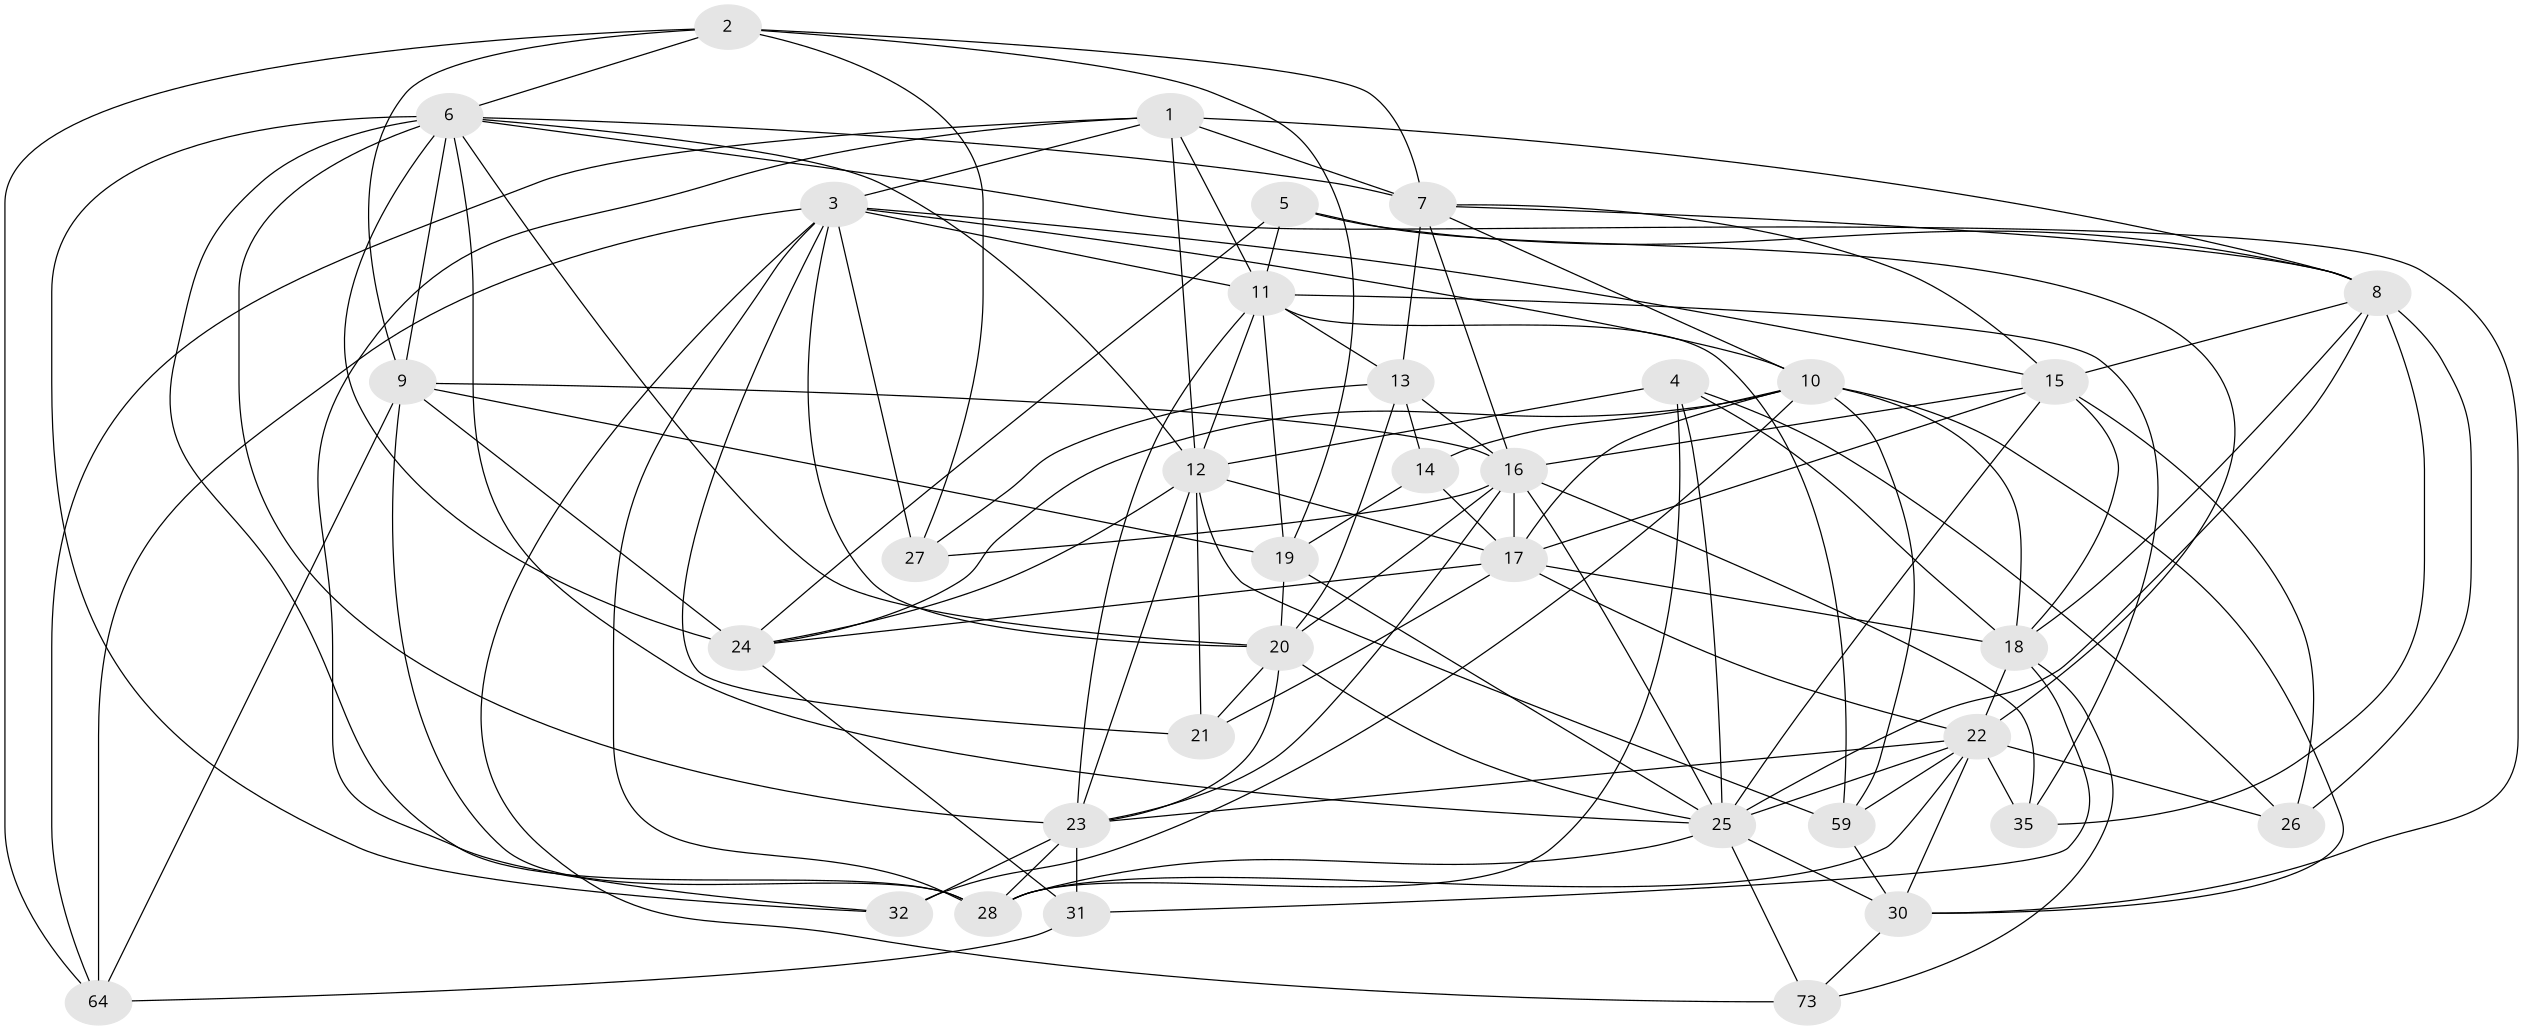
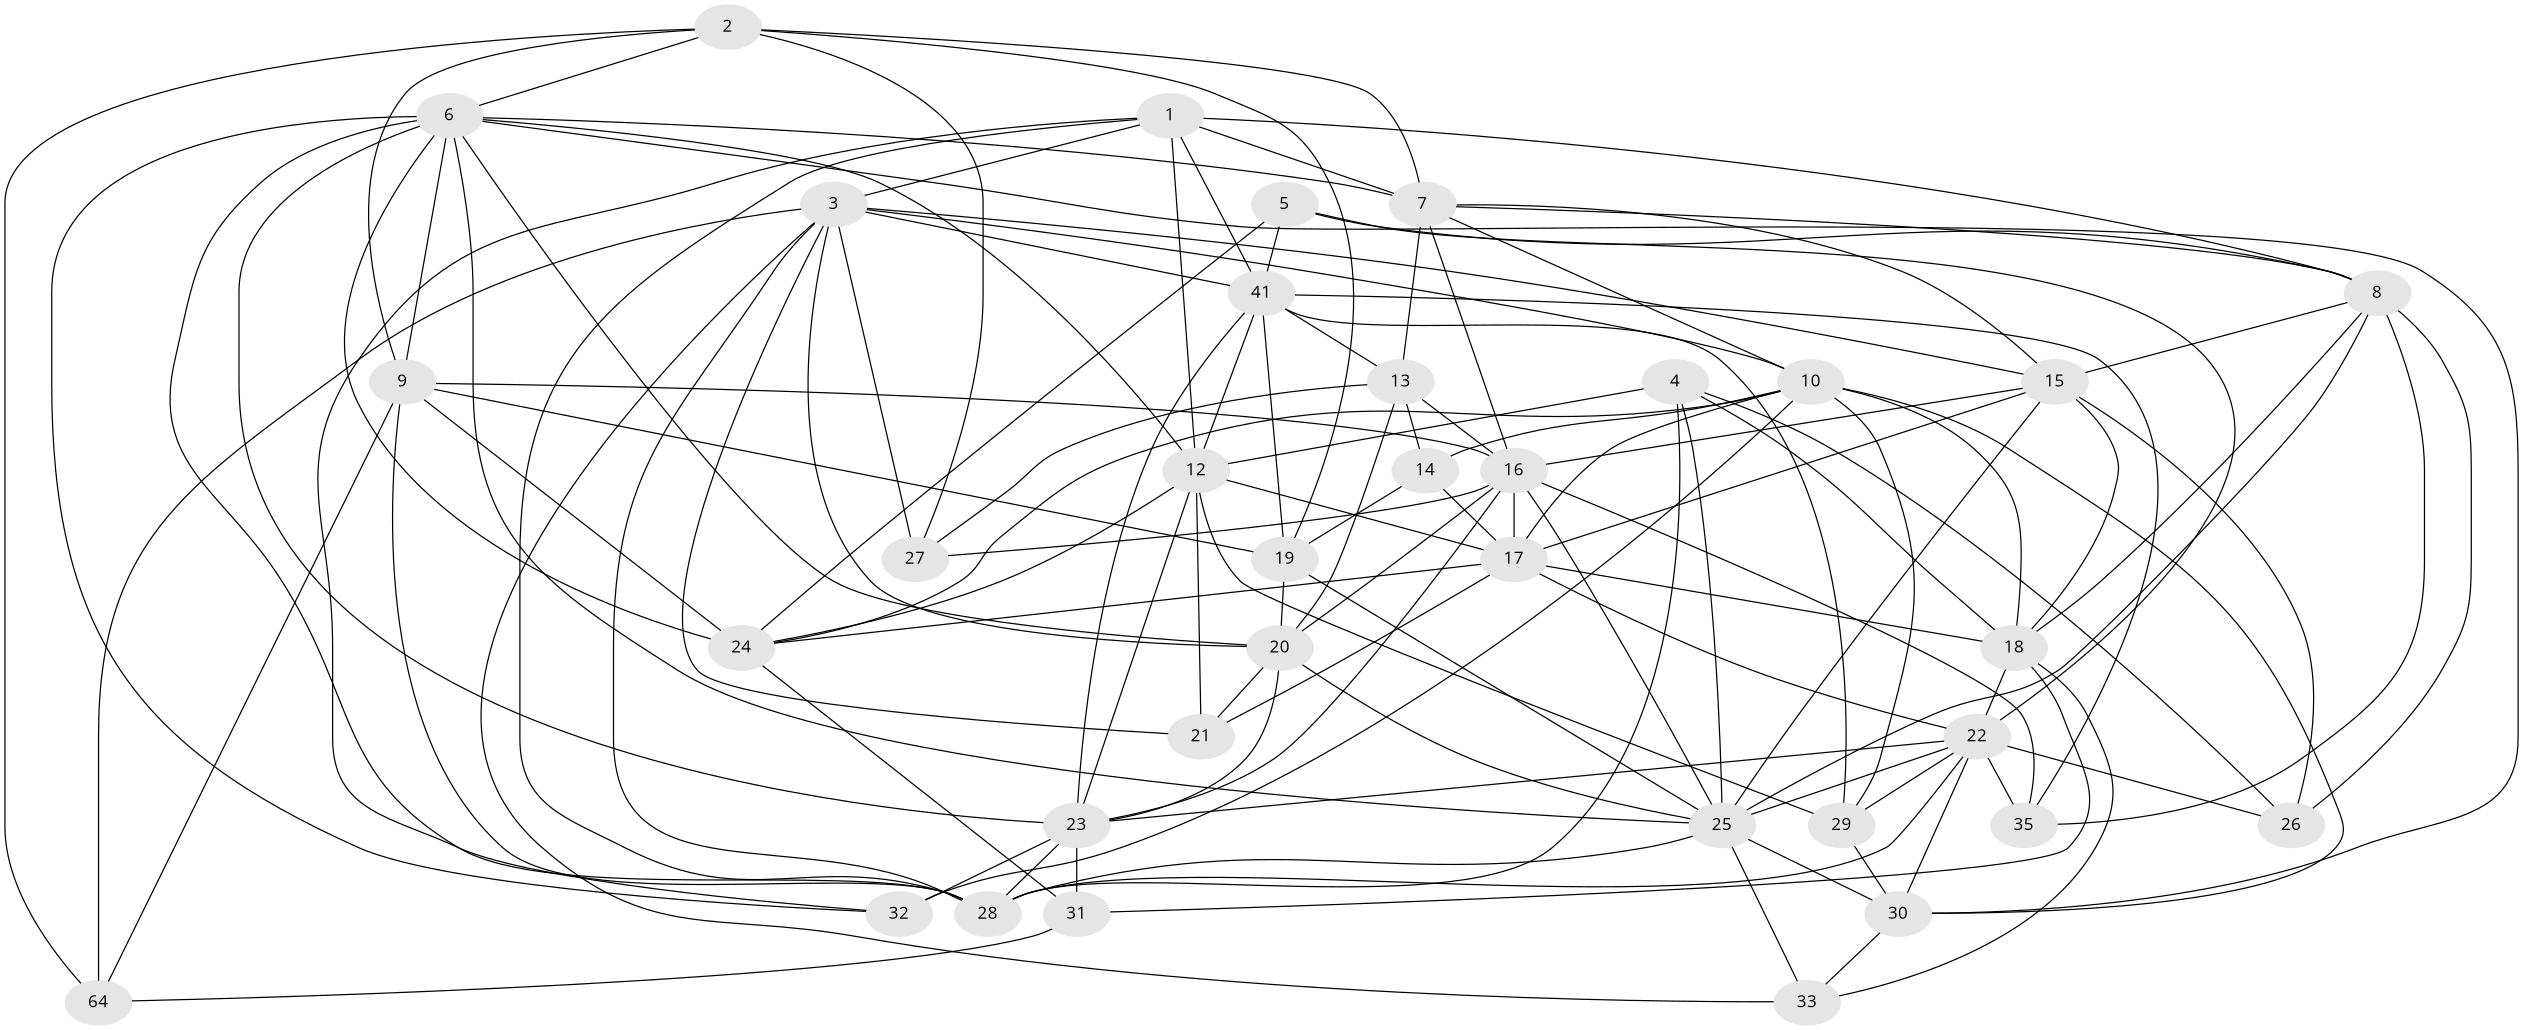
edge "1" -- "64": now "1" -- "28"
node "11": label "11" -> "41"
node "59": label "59" -> "29"
node "73": label "73" -> "33"
